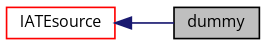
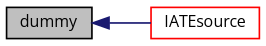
edge "dummy" -> "IATEsource": reversed
